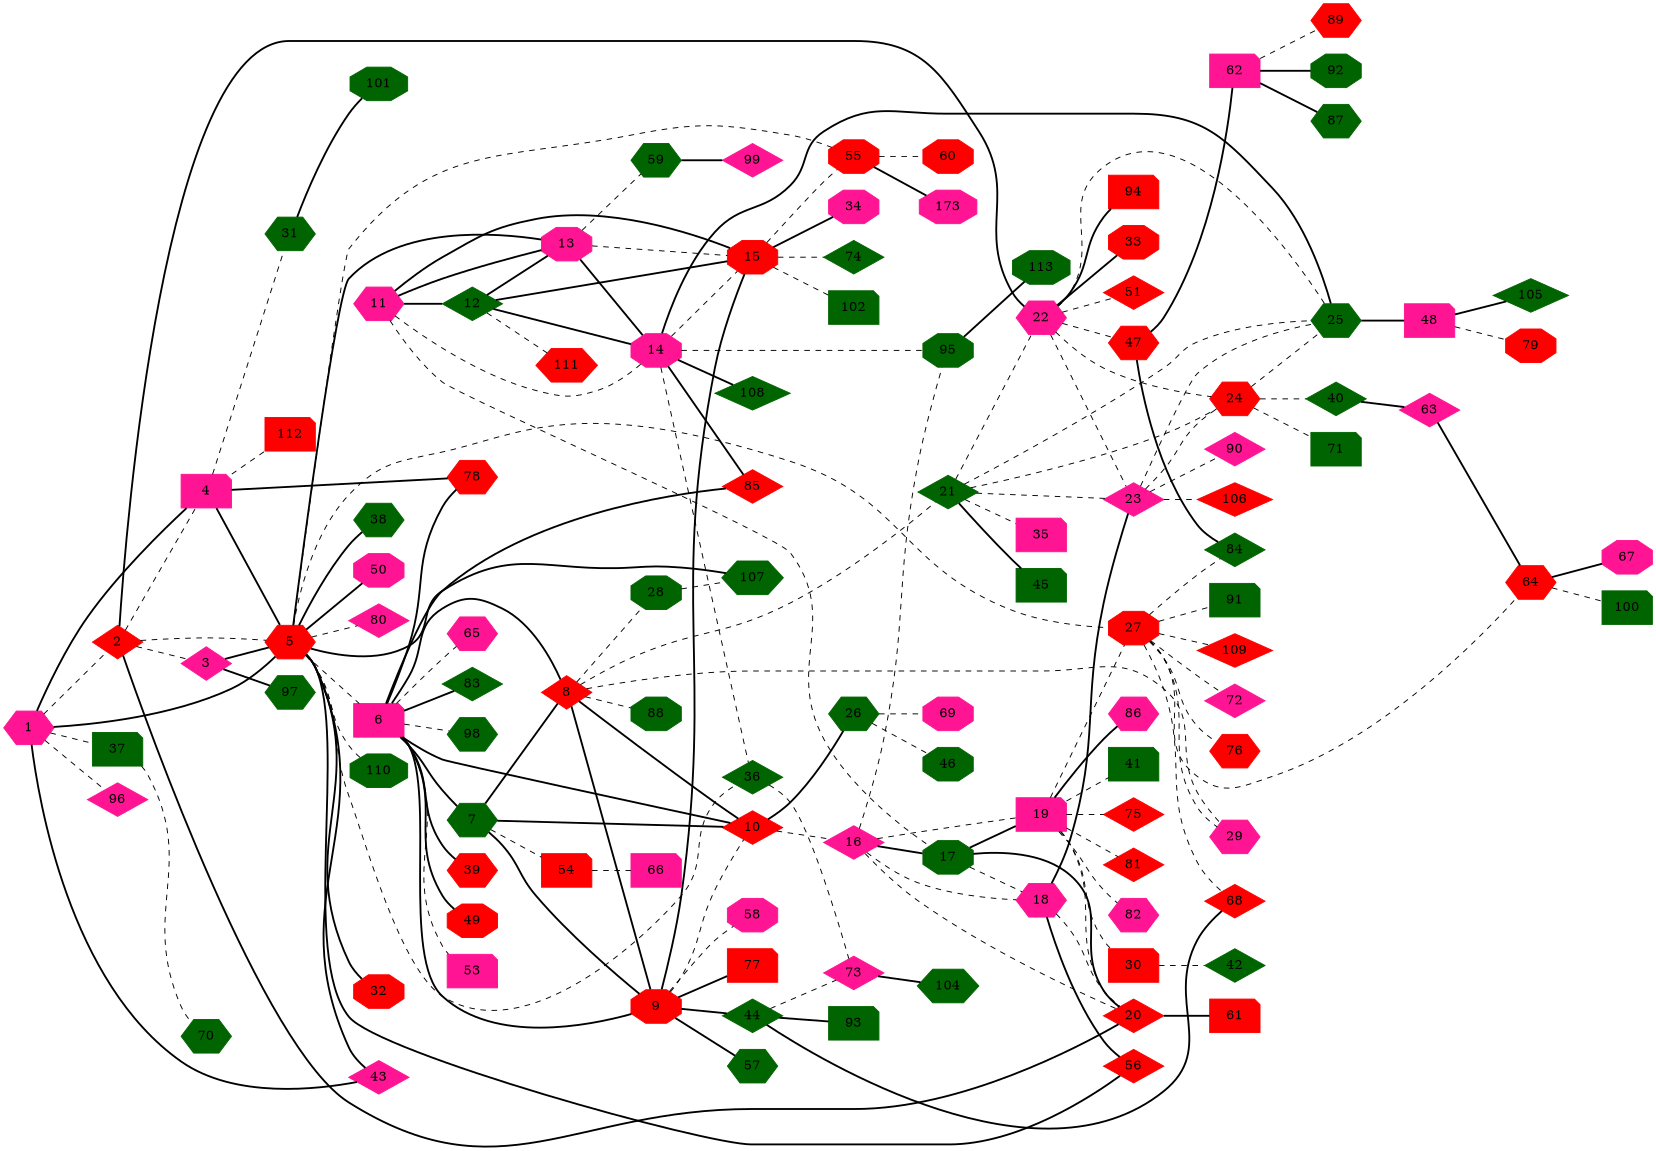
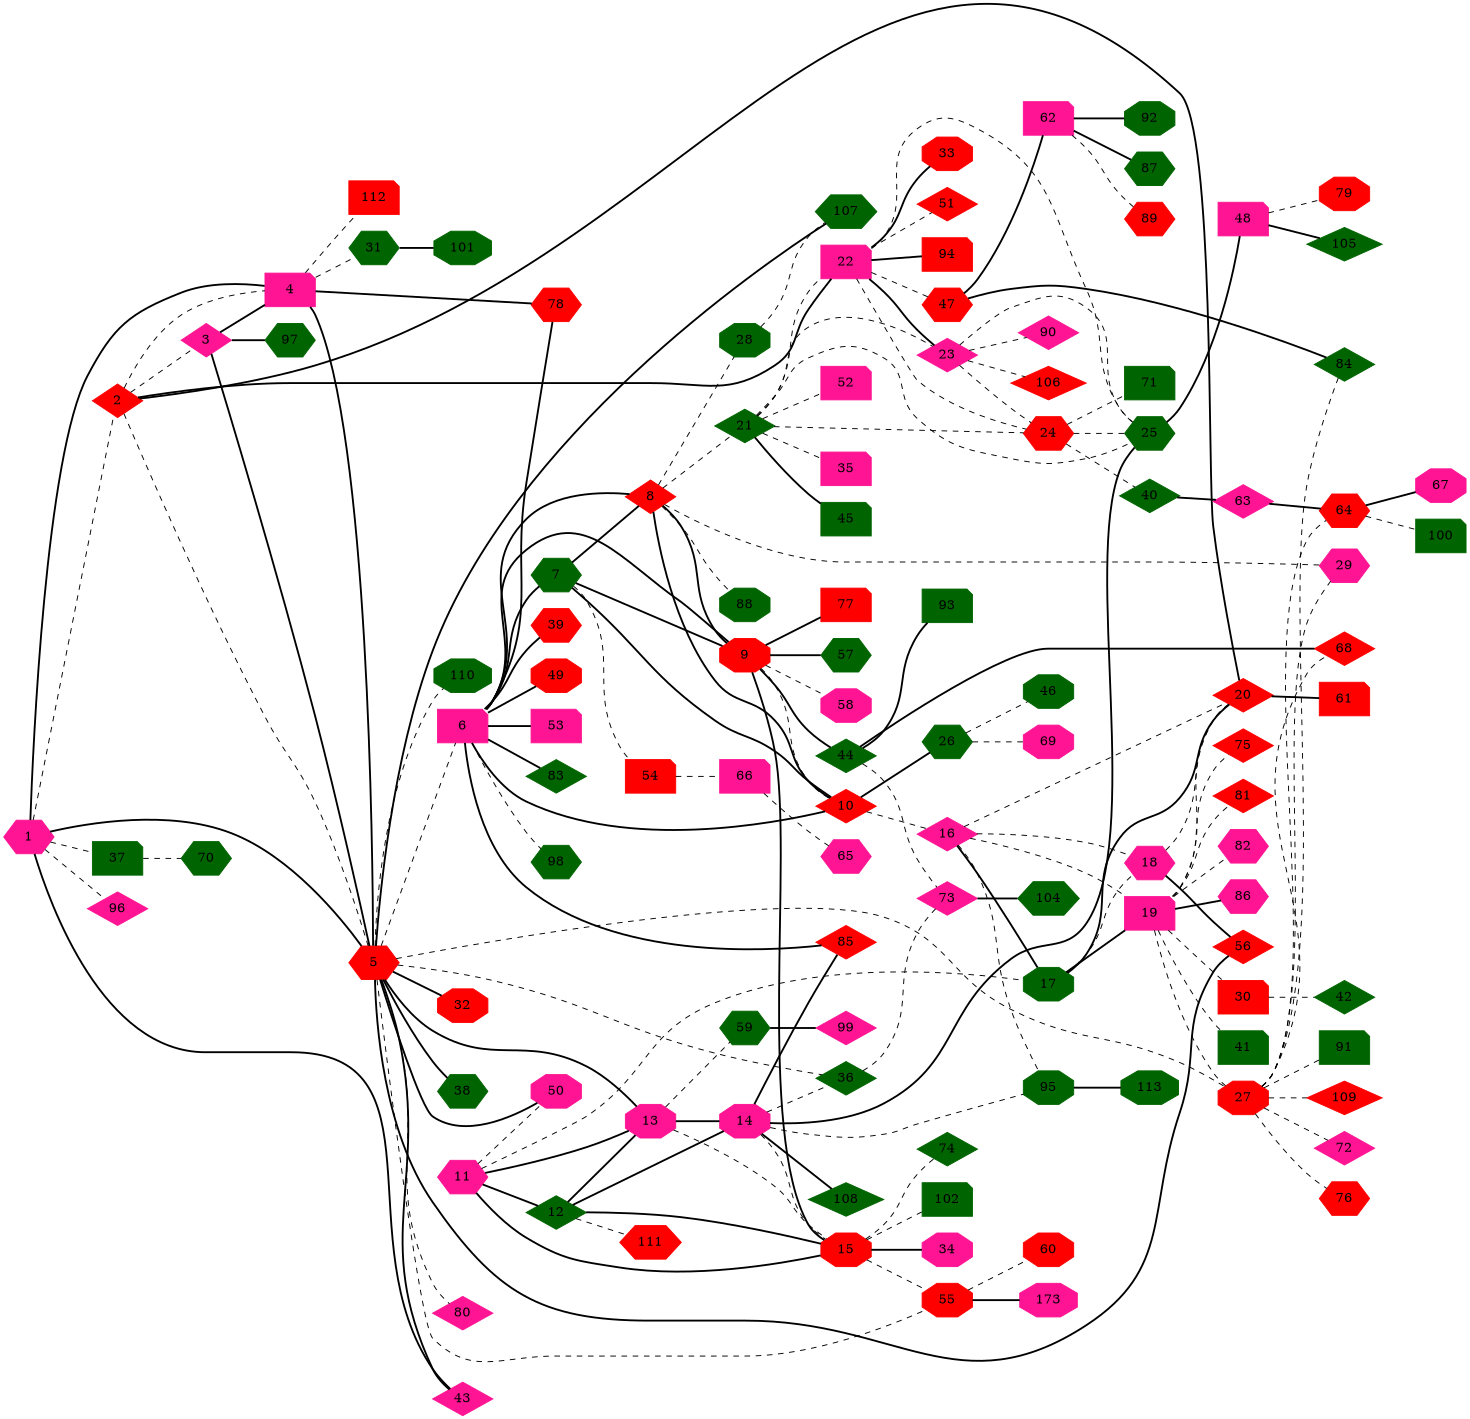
node "22": shape hexagon -> note
edge "4" -- "3": added
node "52": added
edge "11" -- "14": now "11" -- "50"
edge "22" -- "23": style dashed -> bold
edge "65" -- "6": now "65" -- "66"
edge "23" -- "18": removed
edge "6" -- "53": style dashed -> bold
